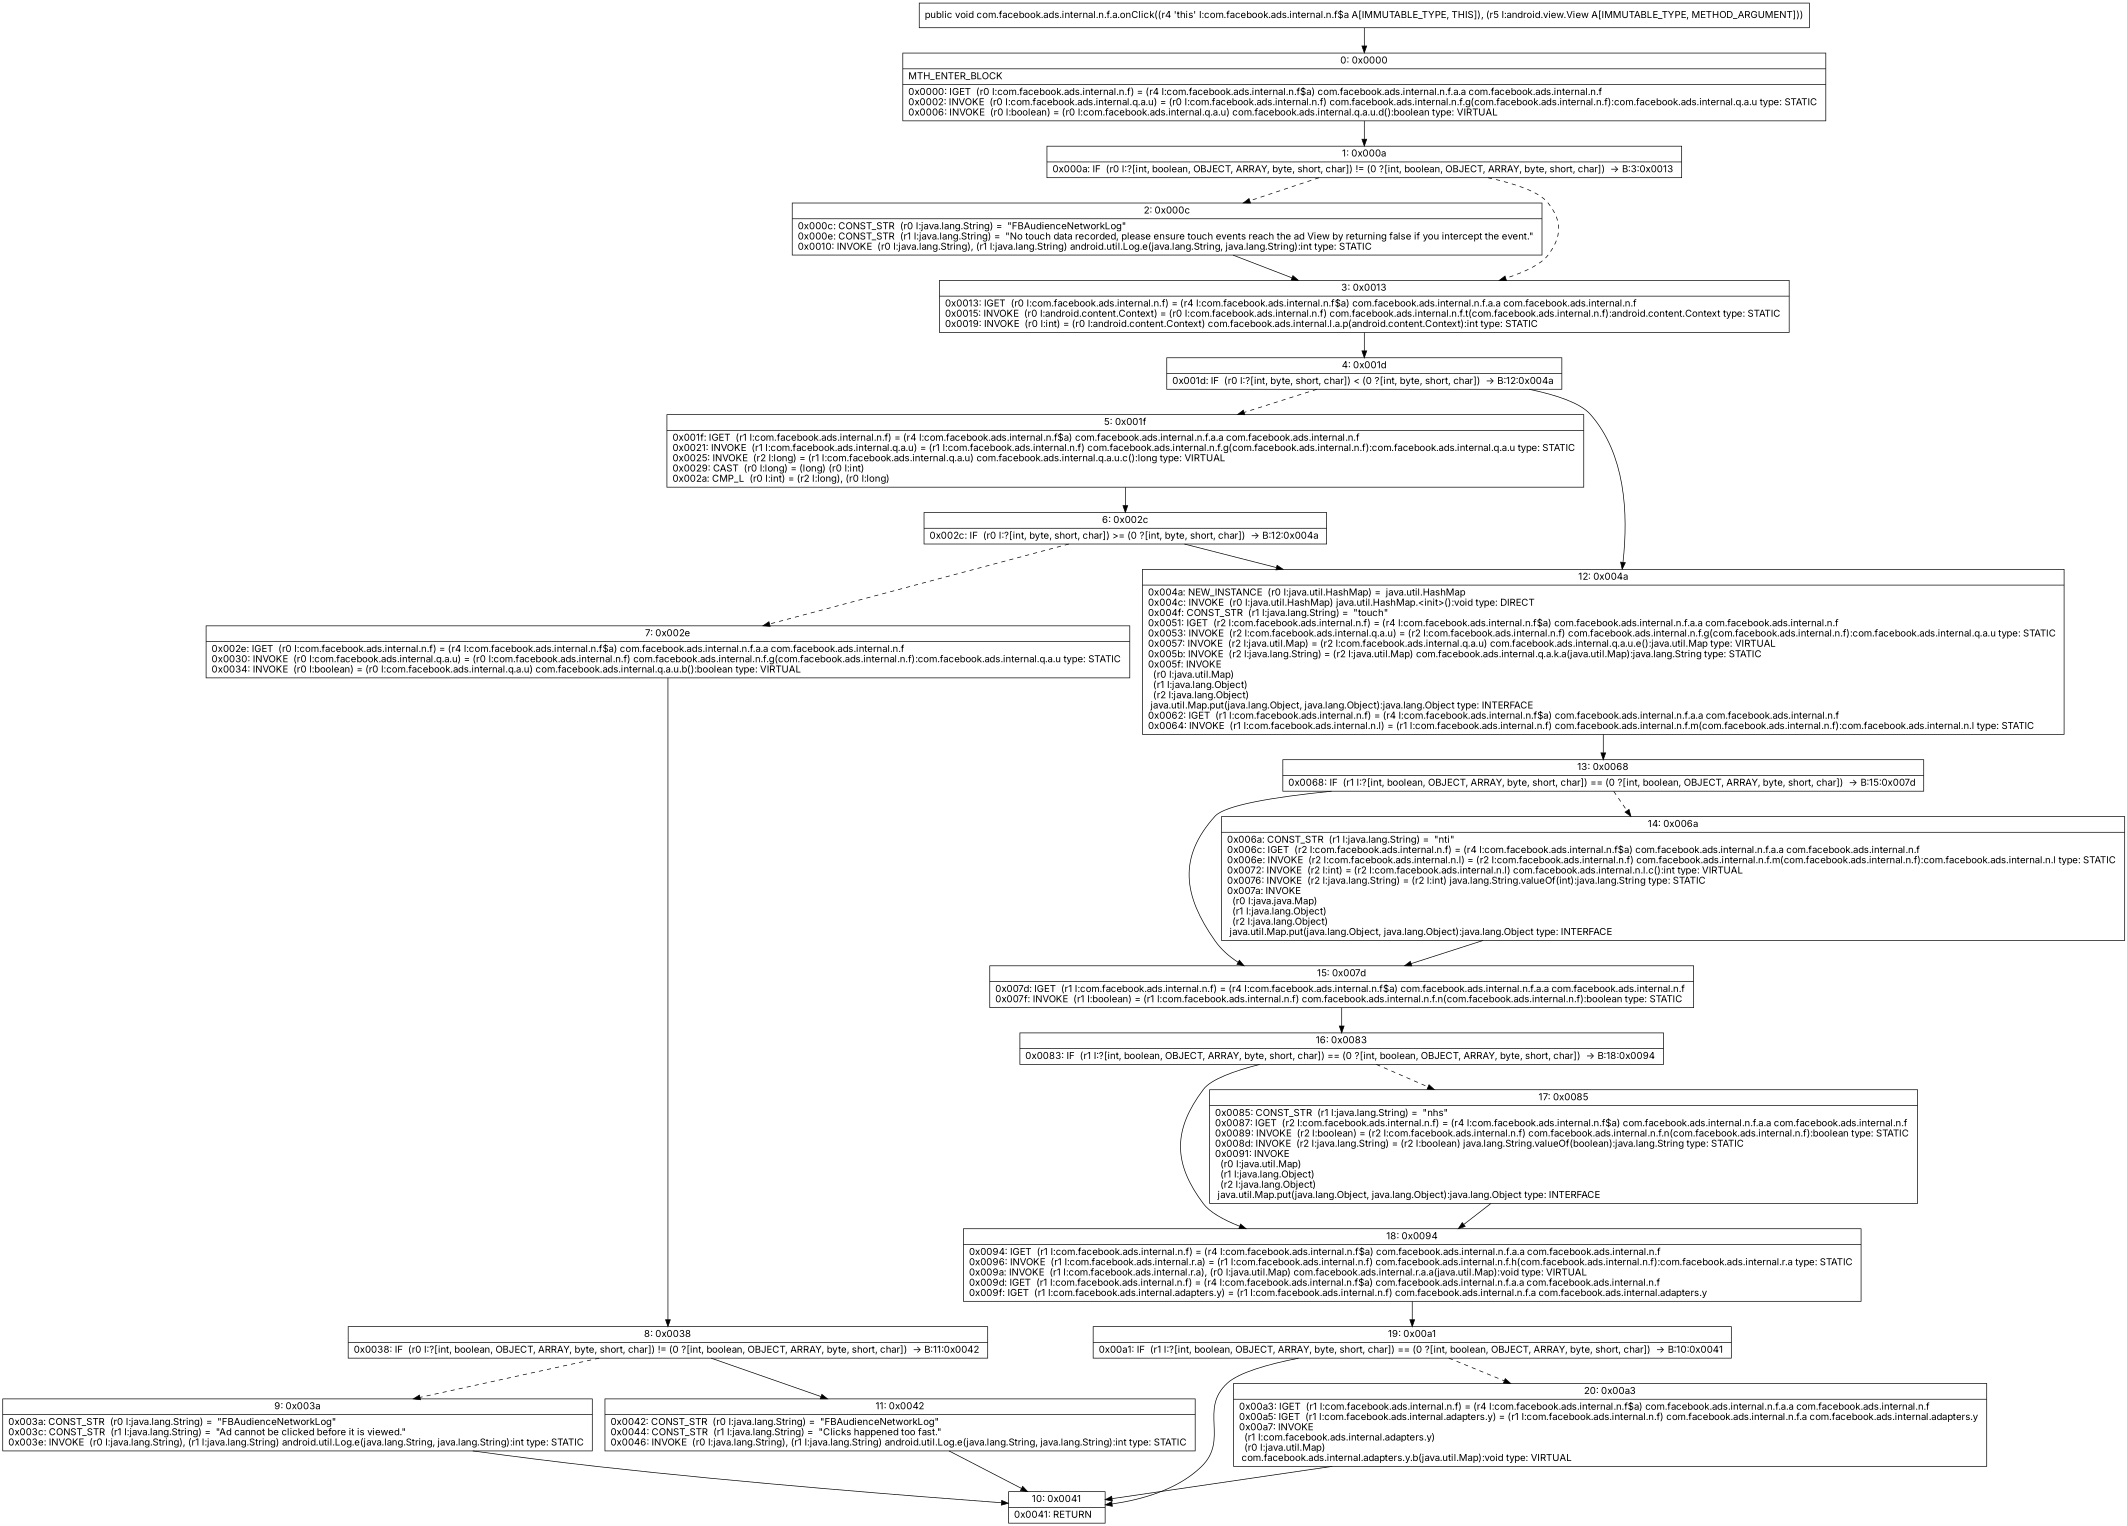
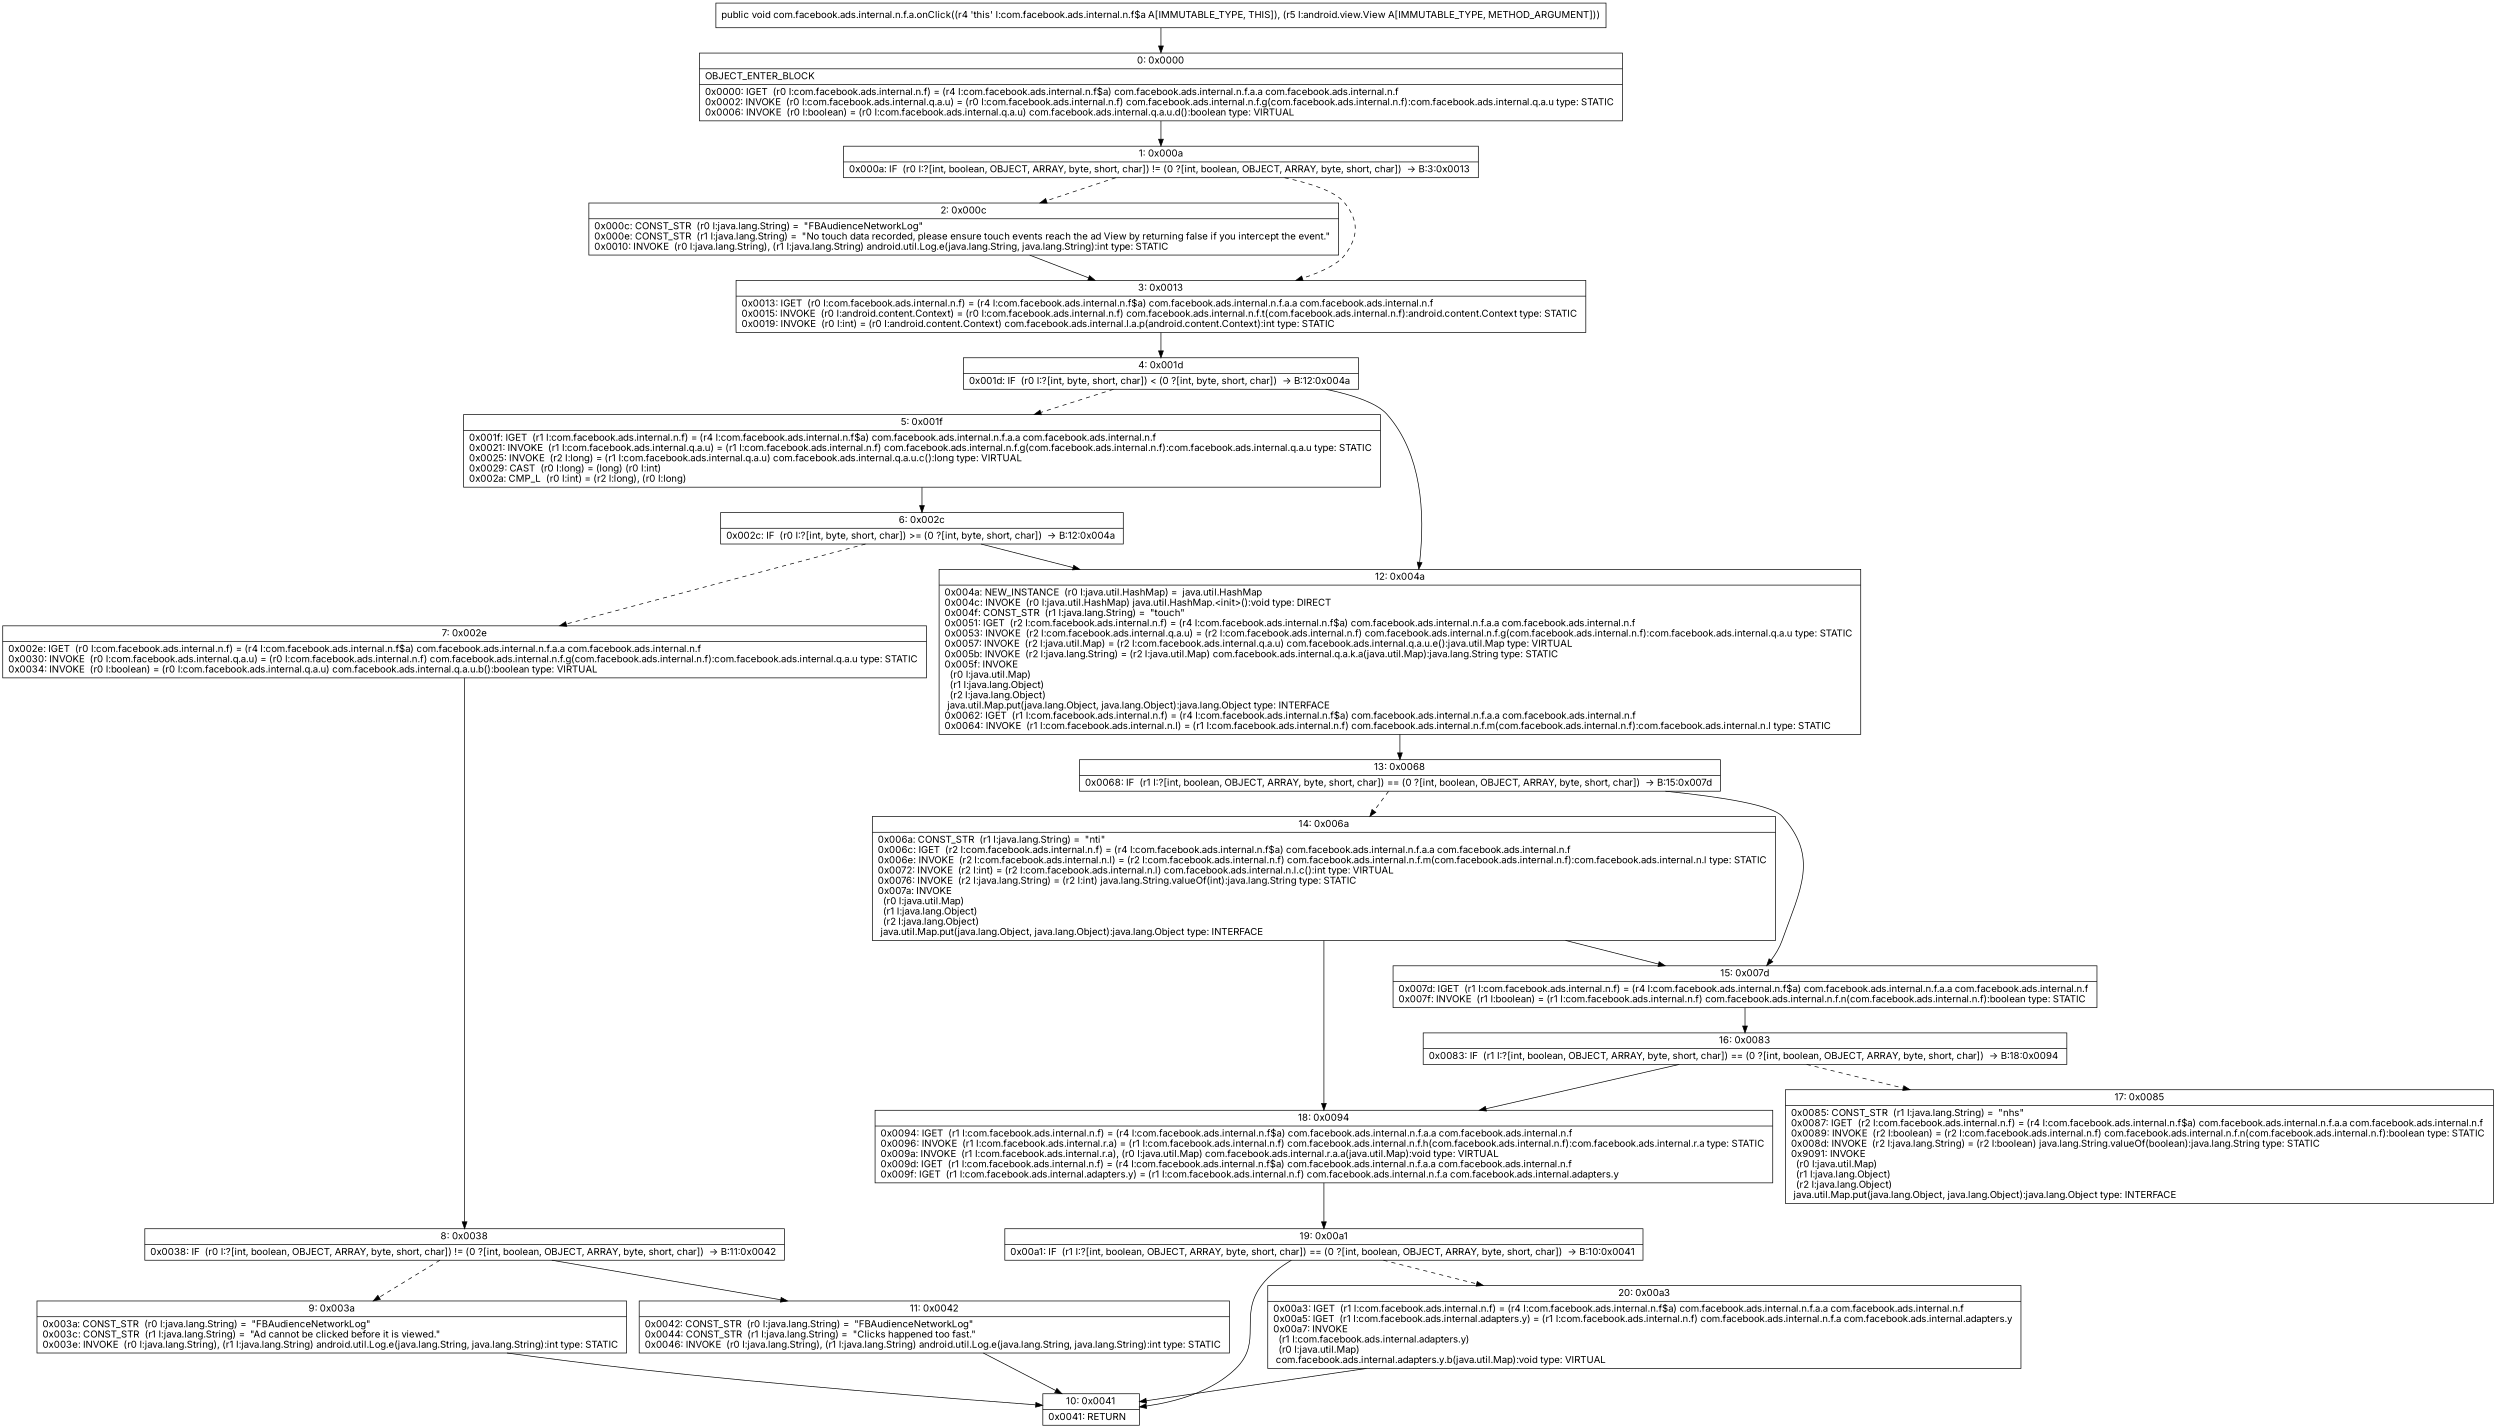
node "0: 0x0000": text "MTH_ENTER_BLOCK" -> "OBJECT_ENTER_BLOCK"
node "14: 0x006a": text "(r0 I:java.java.Map)" -> "(r0 I:java.util.Map)"
node "17: 0x0085": text "0x0091: INVOKE" -> "0x9091: INVOKE"
edge "17: 0x0085" -> "18: 0x0094": now "14: 0x006a" -> "18: 0x0094"
